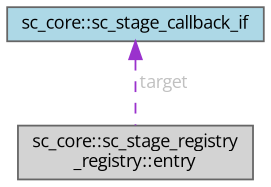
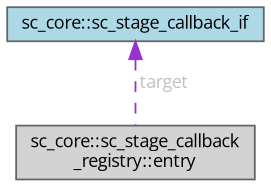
node "sc_core::sc_stage_registry _registry::entry": label "sc_core::sc_stage_registry _registry::entry" -> "sc_core::sc_stage_callback _registry::entry"
